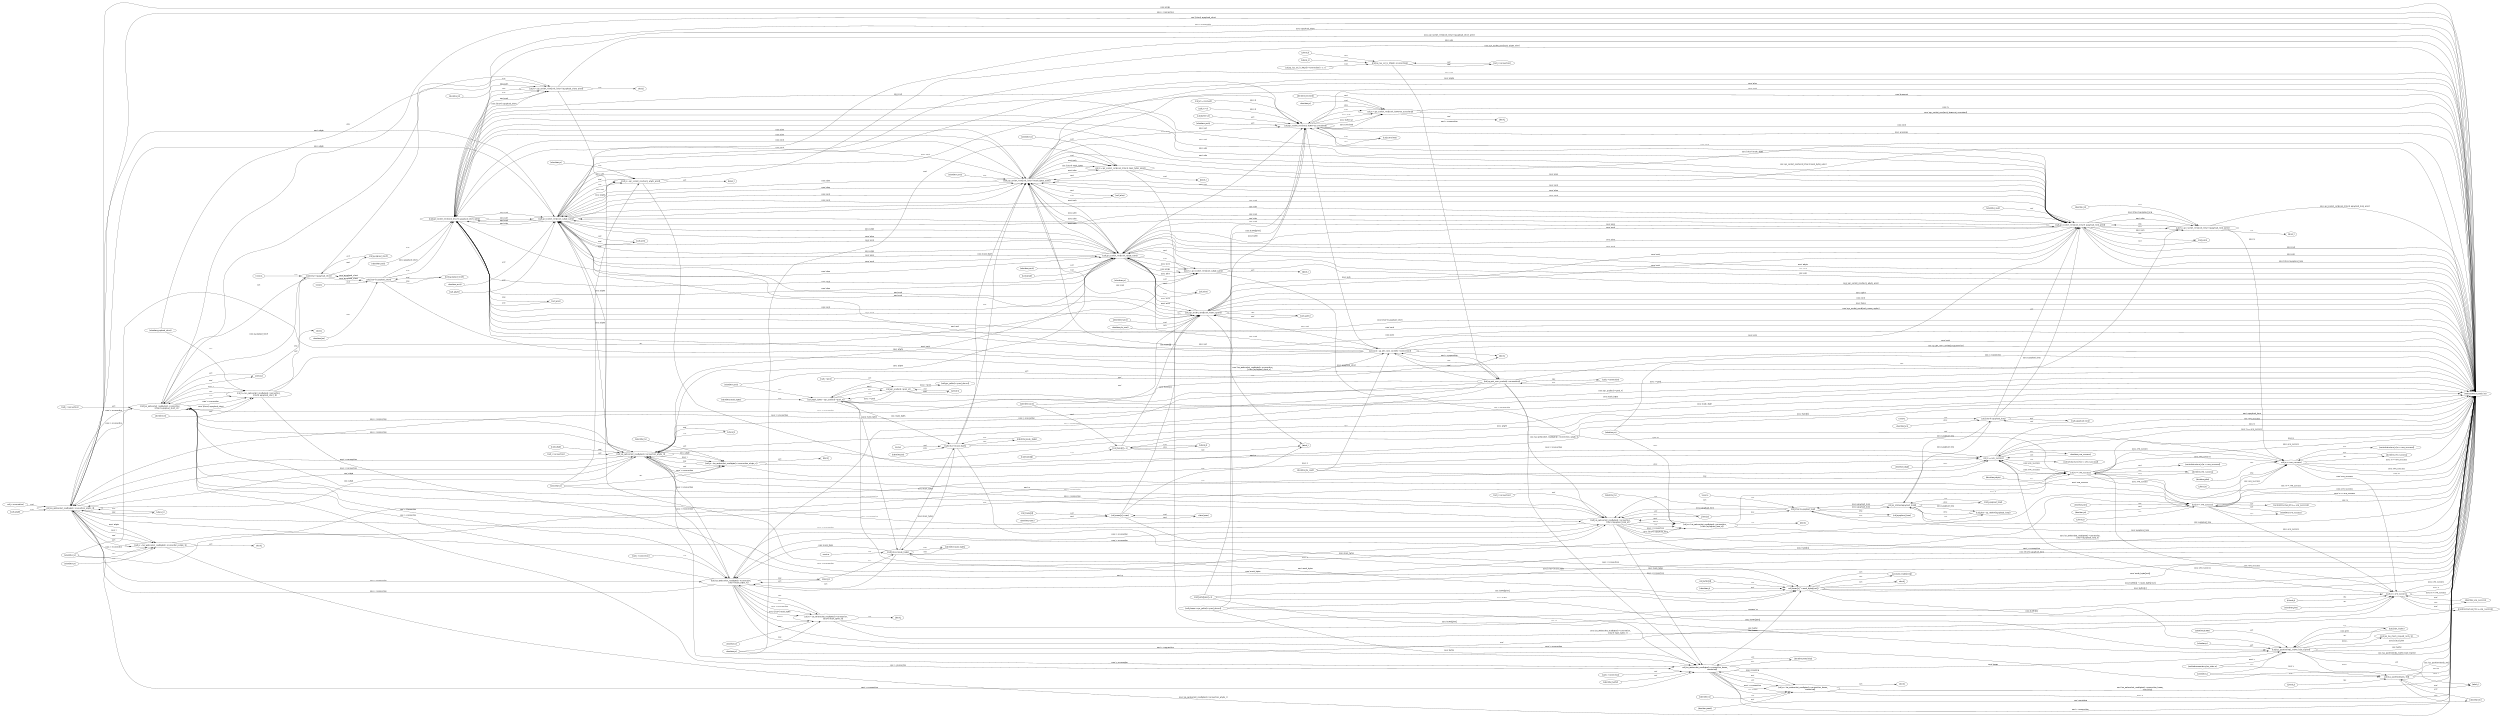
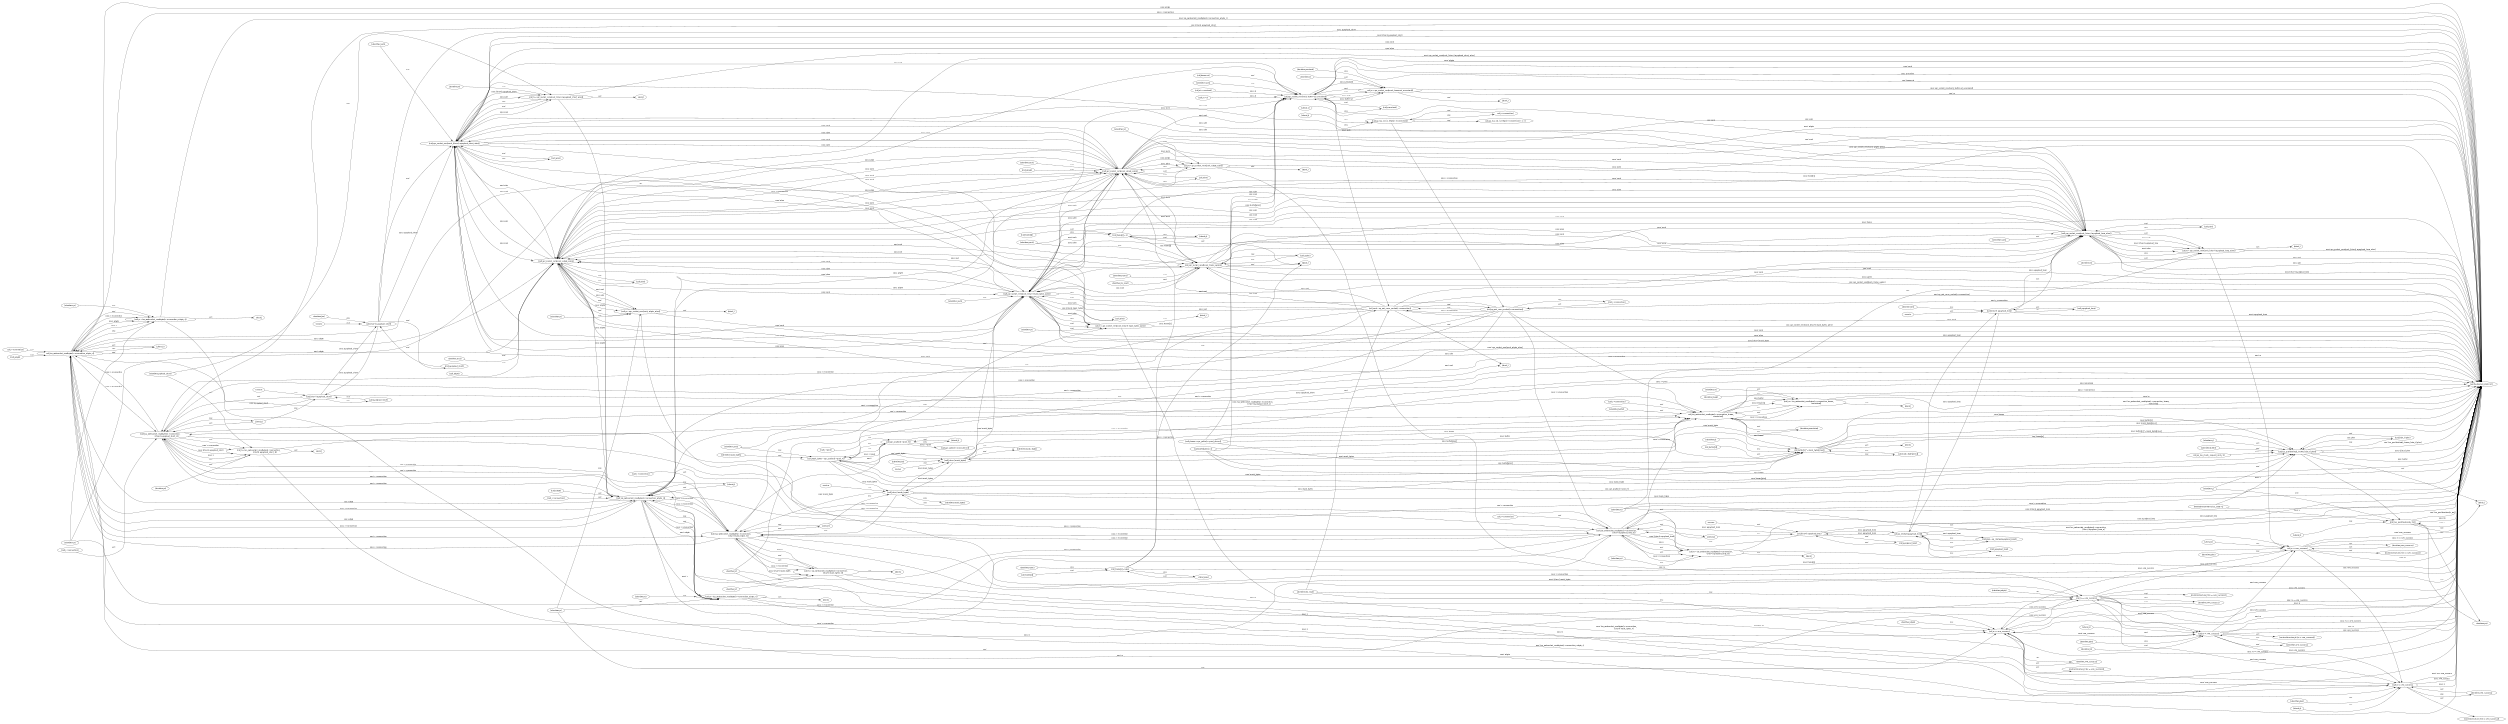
edge "(Call,ap_lua_ssl_is_https(r->connection) ? 0 : 1)" -> "(Call,ap_lua_ssl_is_https(r->connection))": reversed
edge "(Call,lua_pushlstring(L, buffer, (size_t) plen))" -> "(Call,ap_lua_check_request_rec(L, 1))": reversed
